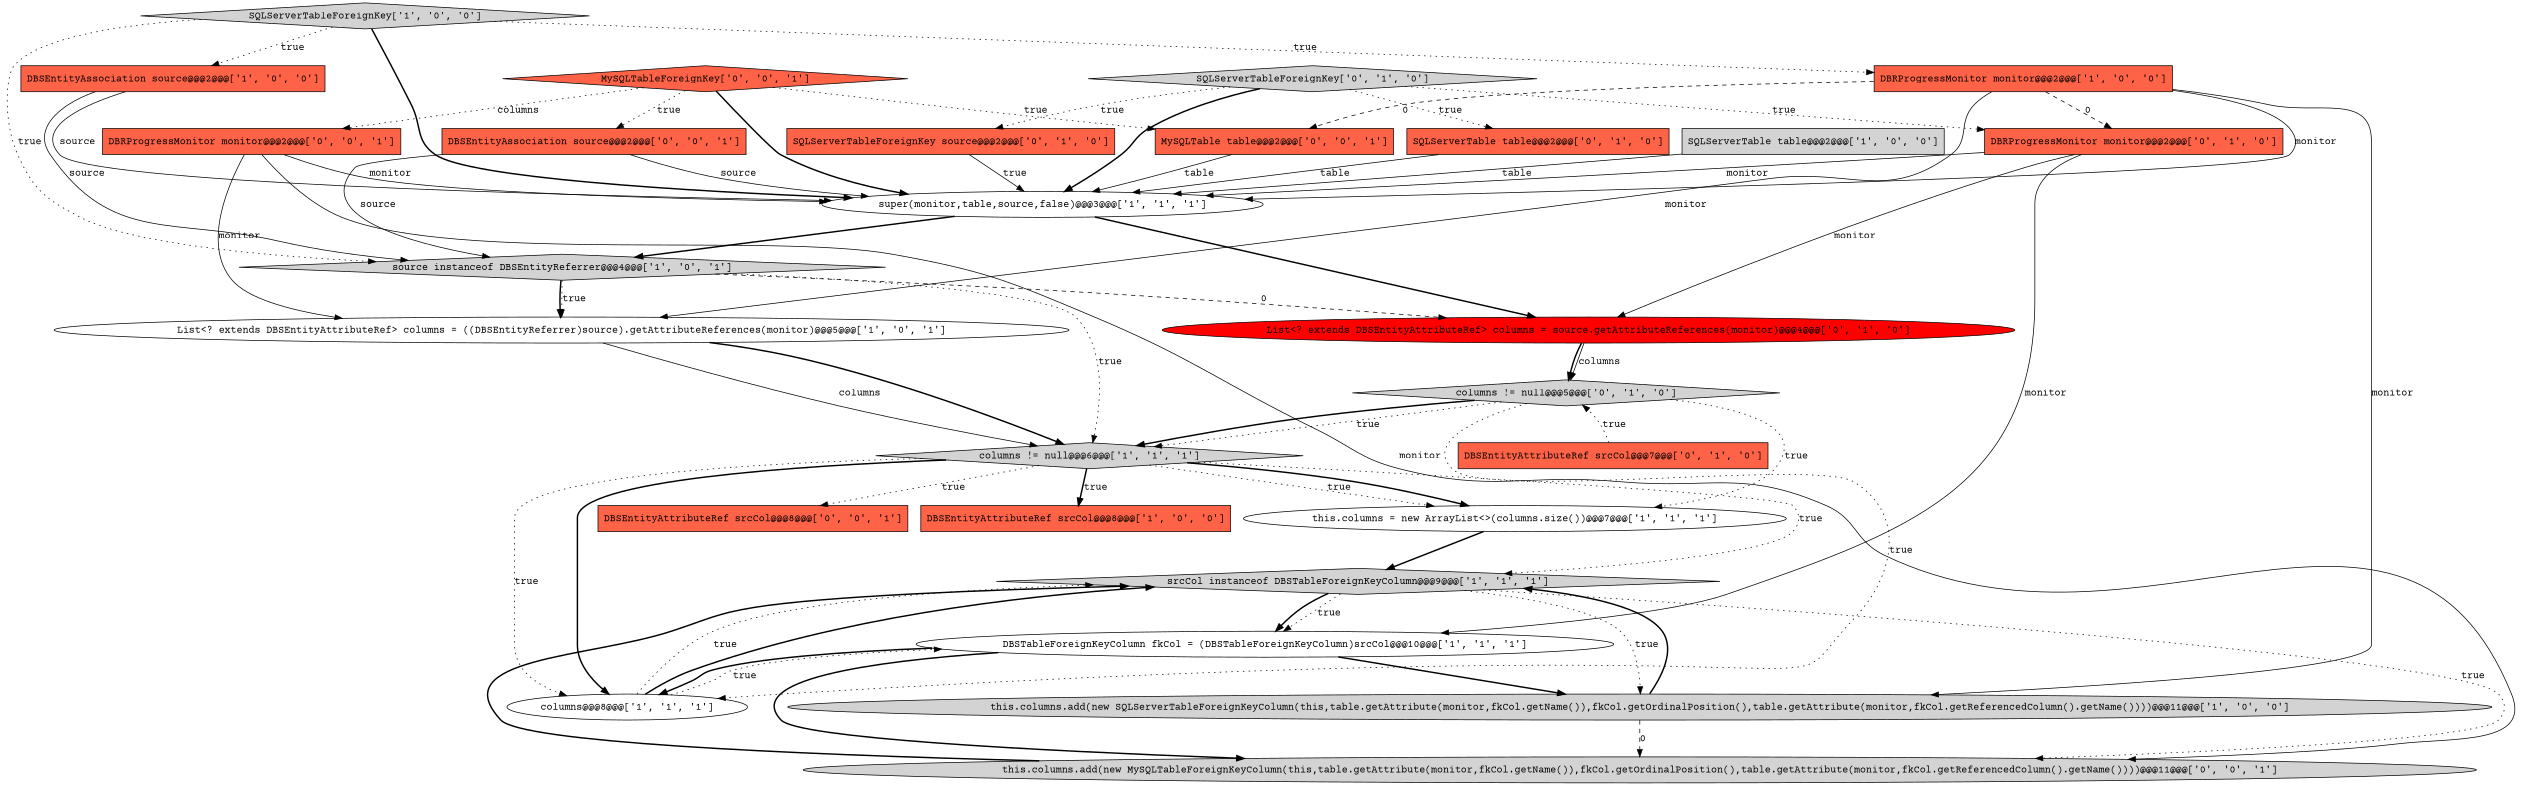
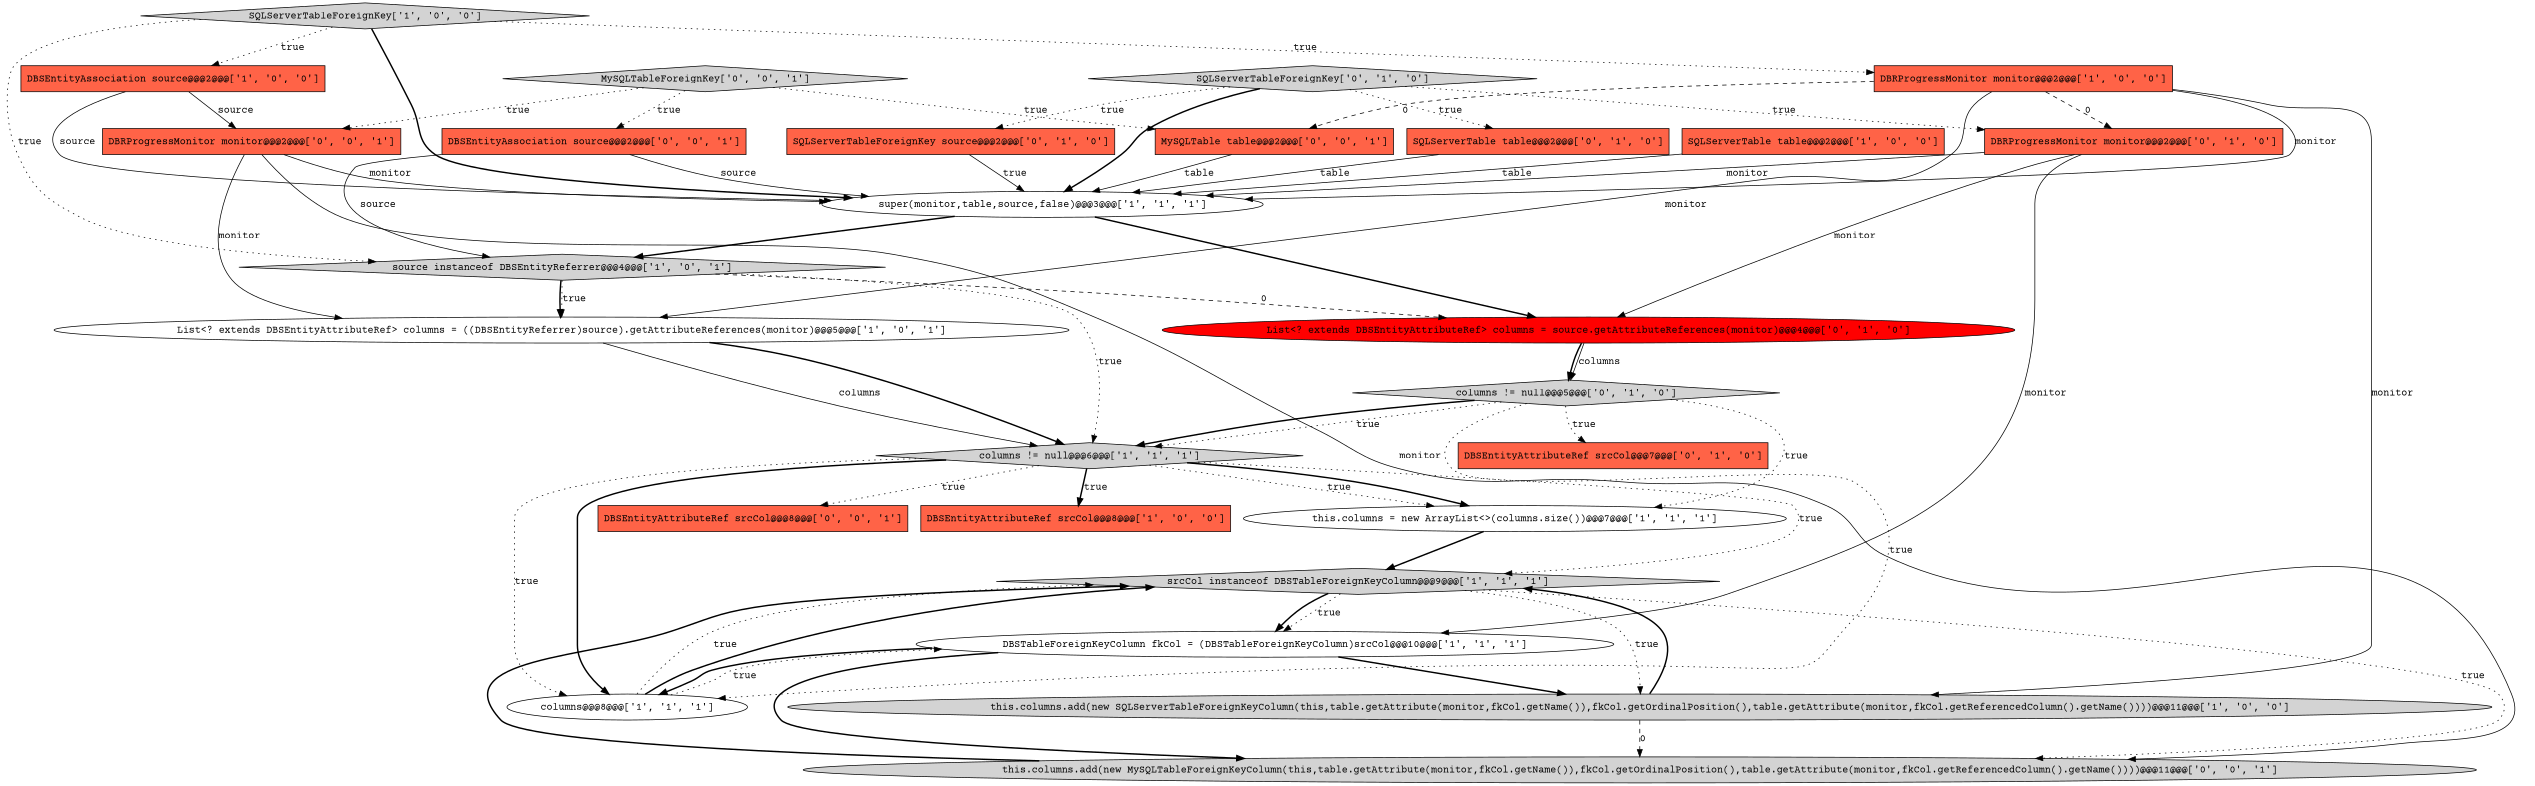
node "MySQLTableForeignKey['0', '0', '1']": fillcolor tomato -> lightgray
edge "MySQLTableForeignKey['0', '0', '1']" -> "DBRProgressMonitor monitor@@@2@@@['0', '0', '1']": label "columns" -> "true"
node "SQLServerTable table@@@2@@@['1', '0', '0']": fillcolor lightgray -> tomato
edge "MySQLTableForeignKey['0', '0', '1']" -> "super(monitor,table,source,false)@@@3@@@['1', '1', '1']": removed
edge "DBSEntityAssociation source@@@2@@@['1', '0', '0']" -> "source instanceof DBSEntityReferrer@@@4@@@['1', '0', '1']": now "DBSEntityAssociation source@@@2@@@['1', '0', '0']" -> "DBRProgressMonitor monitor@@@2@@@['0', '0', '1']"
edge "DBSEntityAttributeRef srcCol@@@7@@@['0', '1', '0']" -> "columns != null@@@5@@@['0', '1', '0']": reversed
